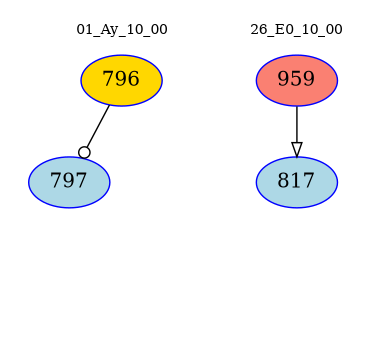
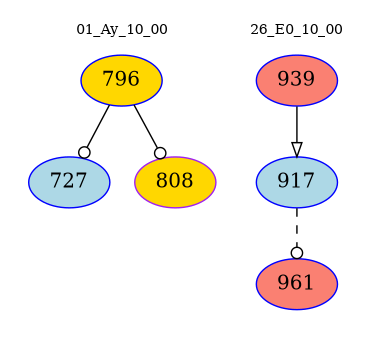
node "959": label "959" -> "939"
node "797": label "797" -> "727"
node "808": added
node "817": label "817" -> "917"
node "961": added
